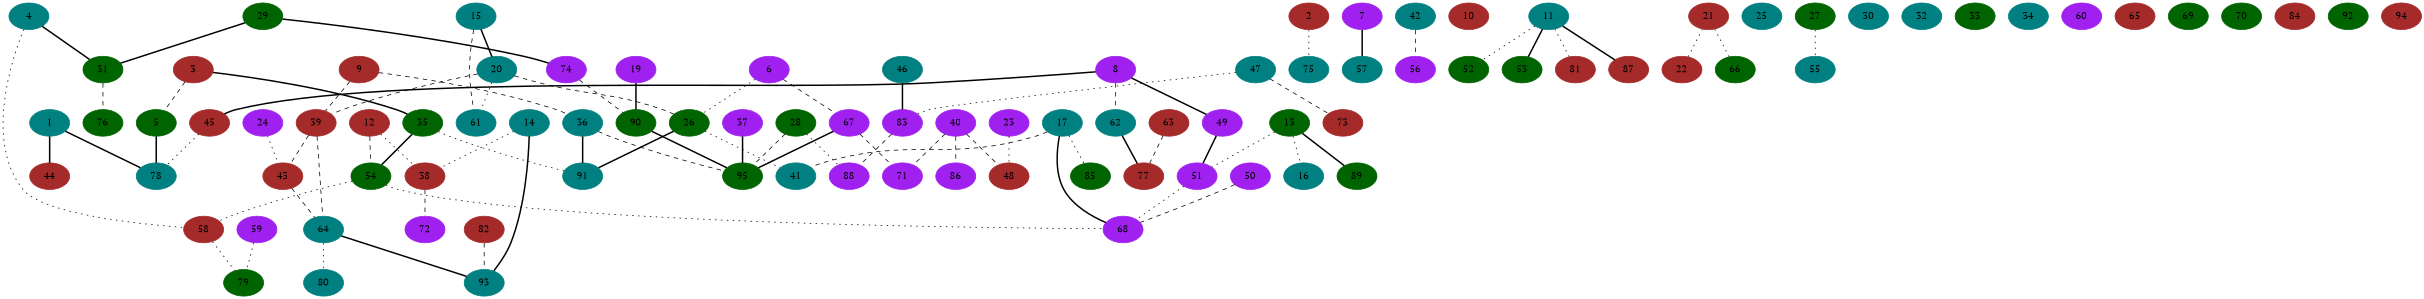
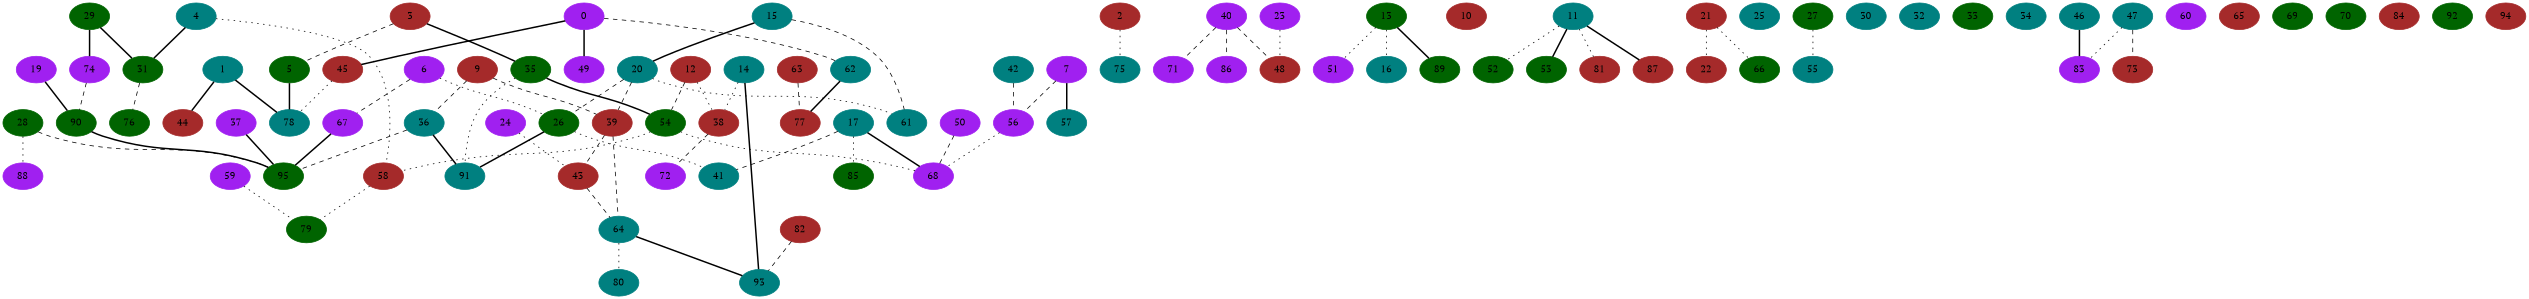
node "8": label "8" -> "0"
edge "7" -- "56": added
edge "67" -- "71": removed
edge "83" -- "88": removed
edge "49" -- "51": removed
edge "51" -- "68": now "56" -- "68"
